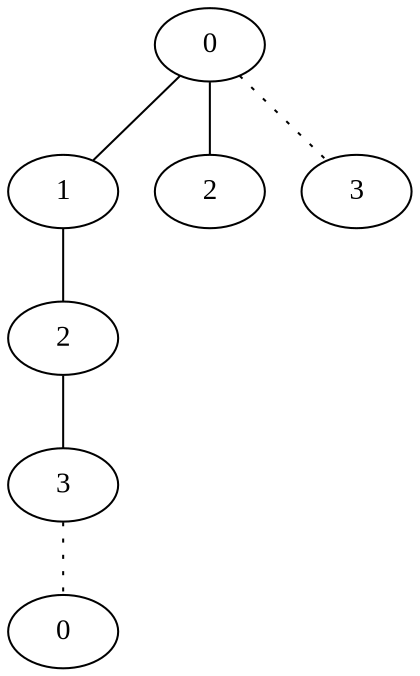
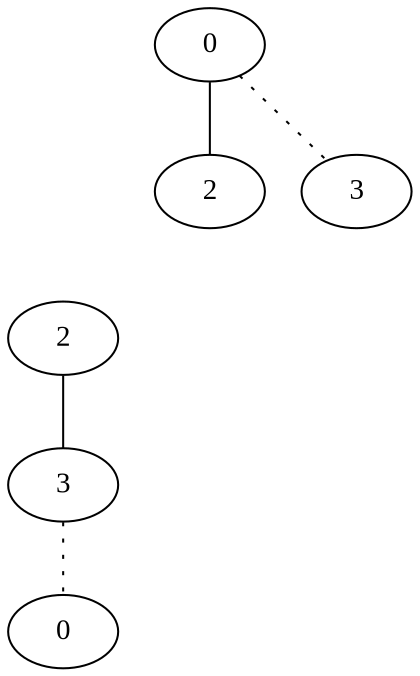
node "1": removed
